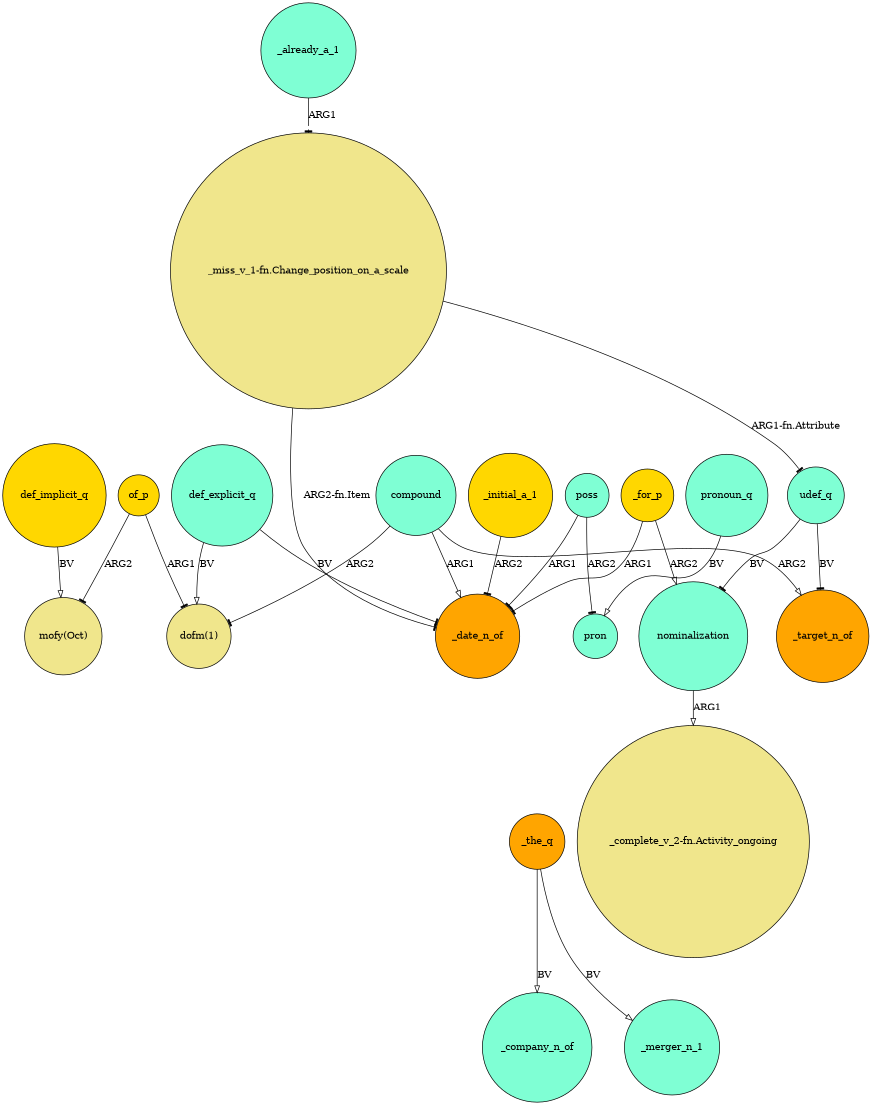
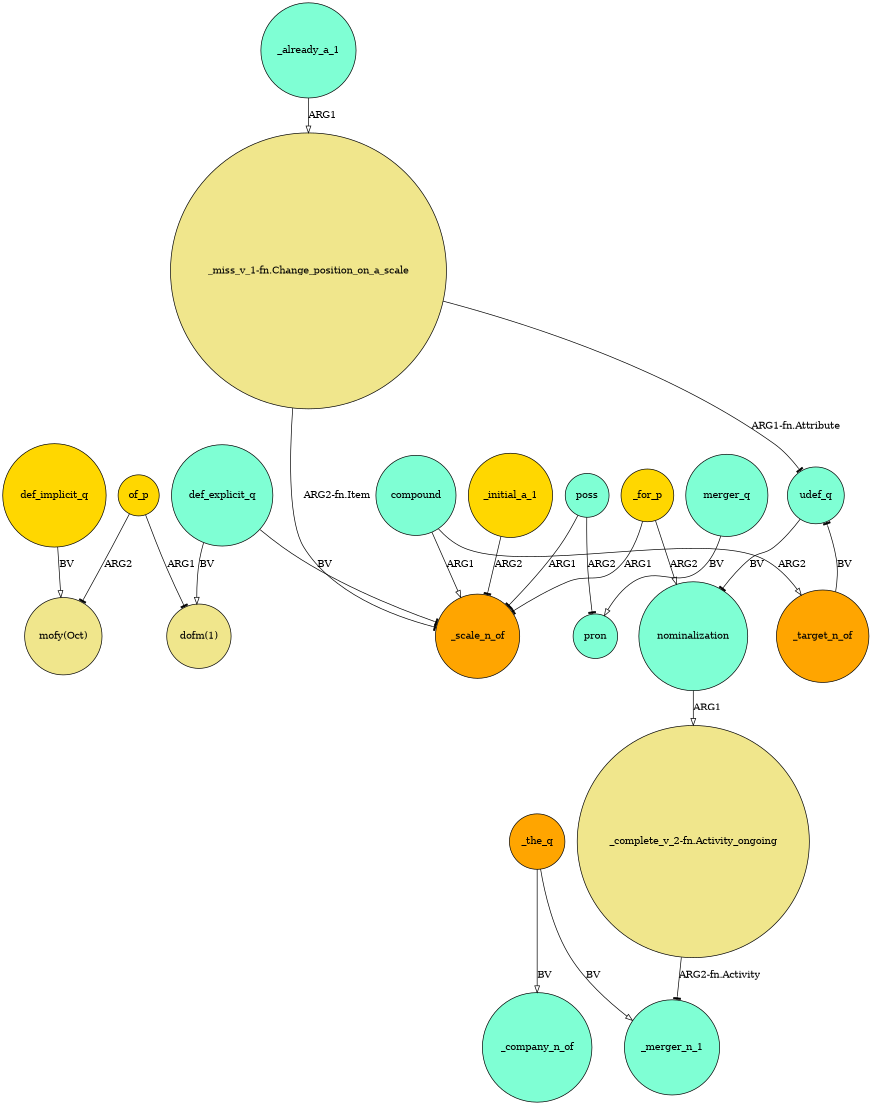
edge "_already_a_1" -> "_miss_v_1-fn.Change_position_on_a_scale": arrowhead tee -> onormal
node "pronoun_q": label "pronoun_q" -> "merger_q"
edge "udef_q" -> "_target_n_of": reversed
edge "compound" -> "dofm(1)": removed, label "ARG2"
node "_date_n_of": label "_date_n_of" -> "_scale_n_of"
edge "_complete_v_2-fn.Activity_ongoing" -> "_merger_n_1": added, label "ARG2-fn.Activity"
